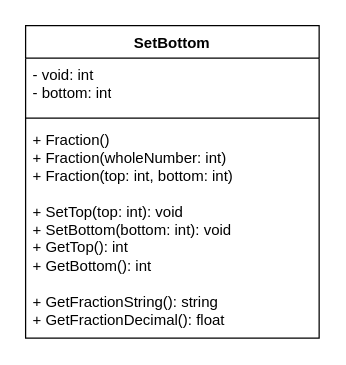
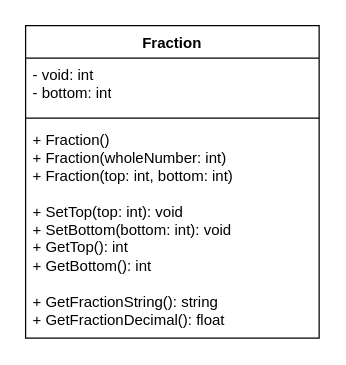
node "SetBottom": label "SetBottom" -> "Fraction"
